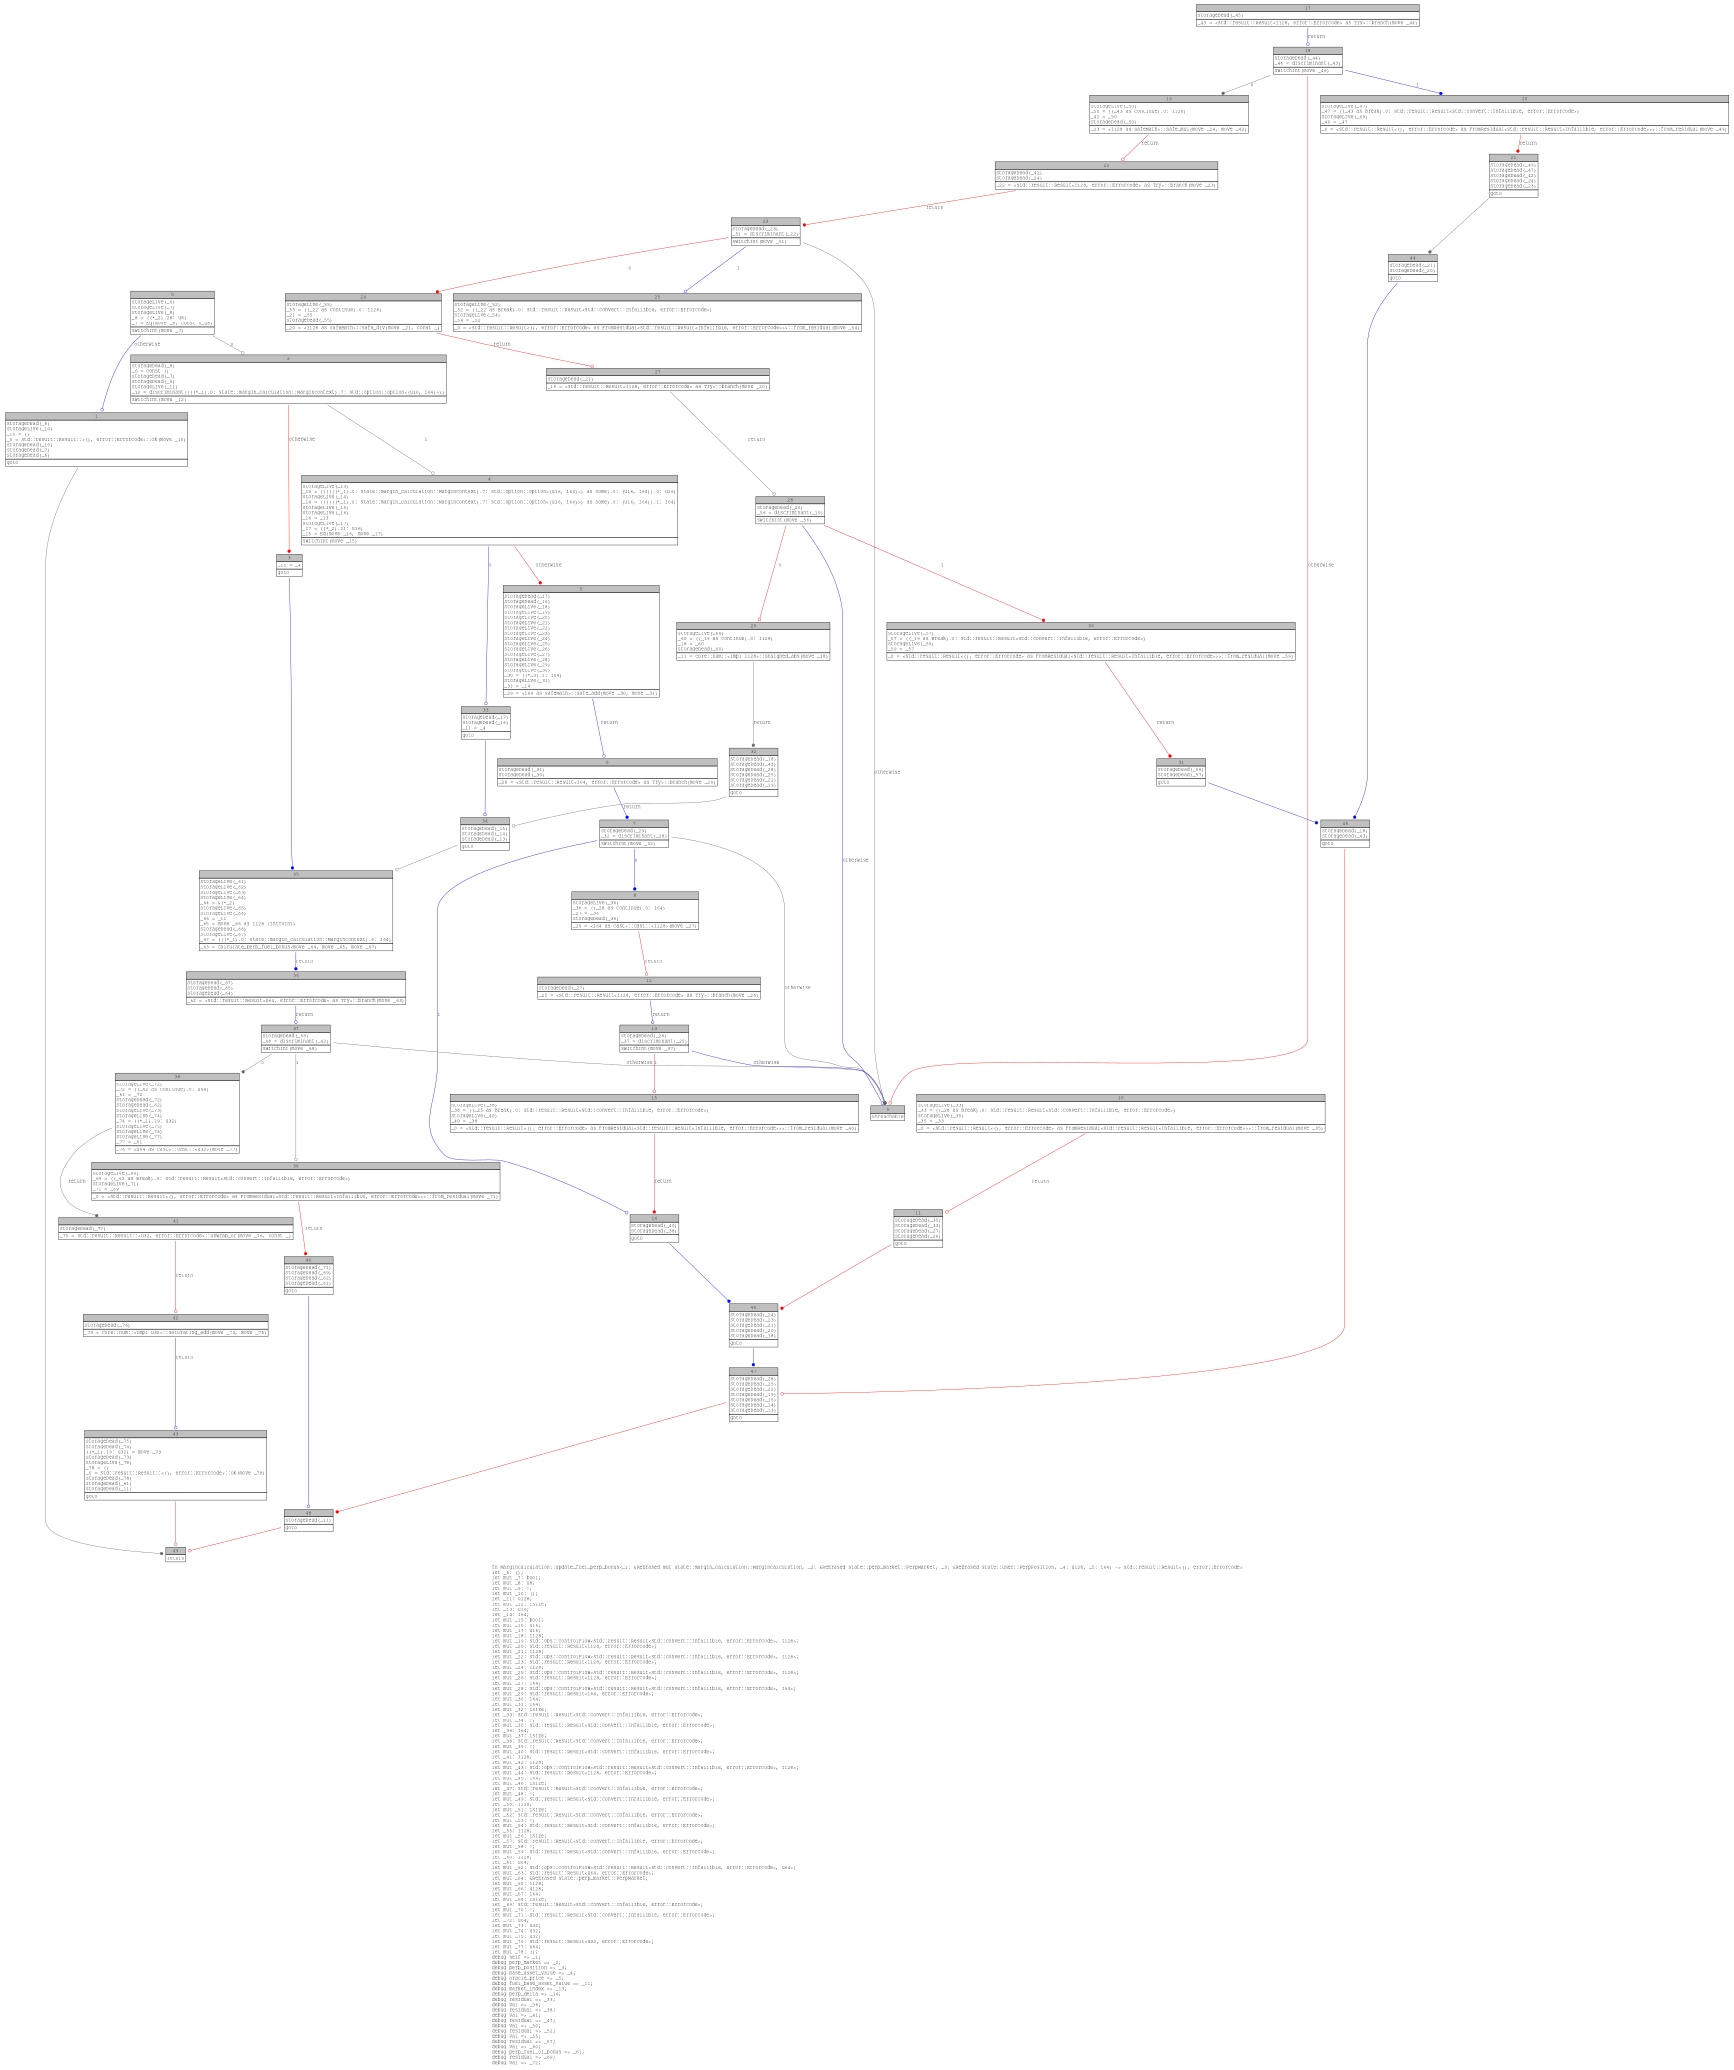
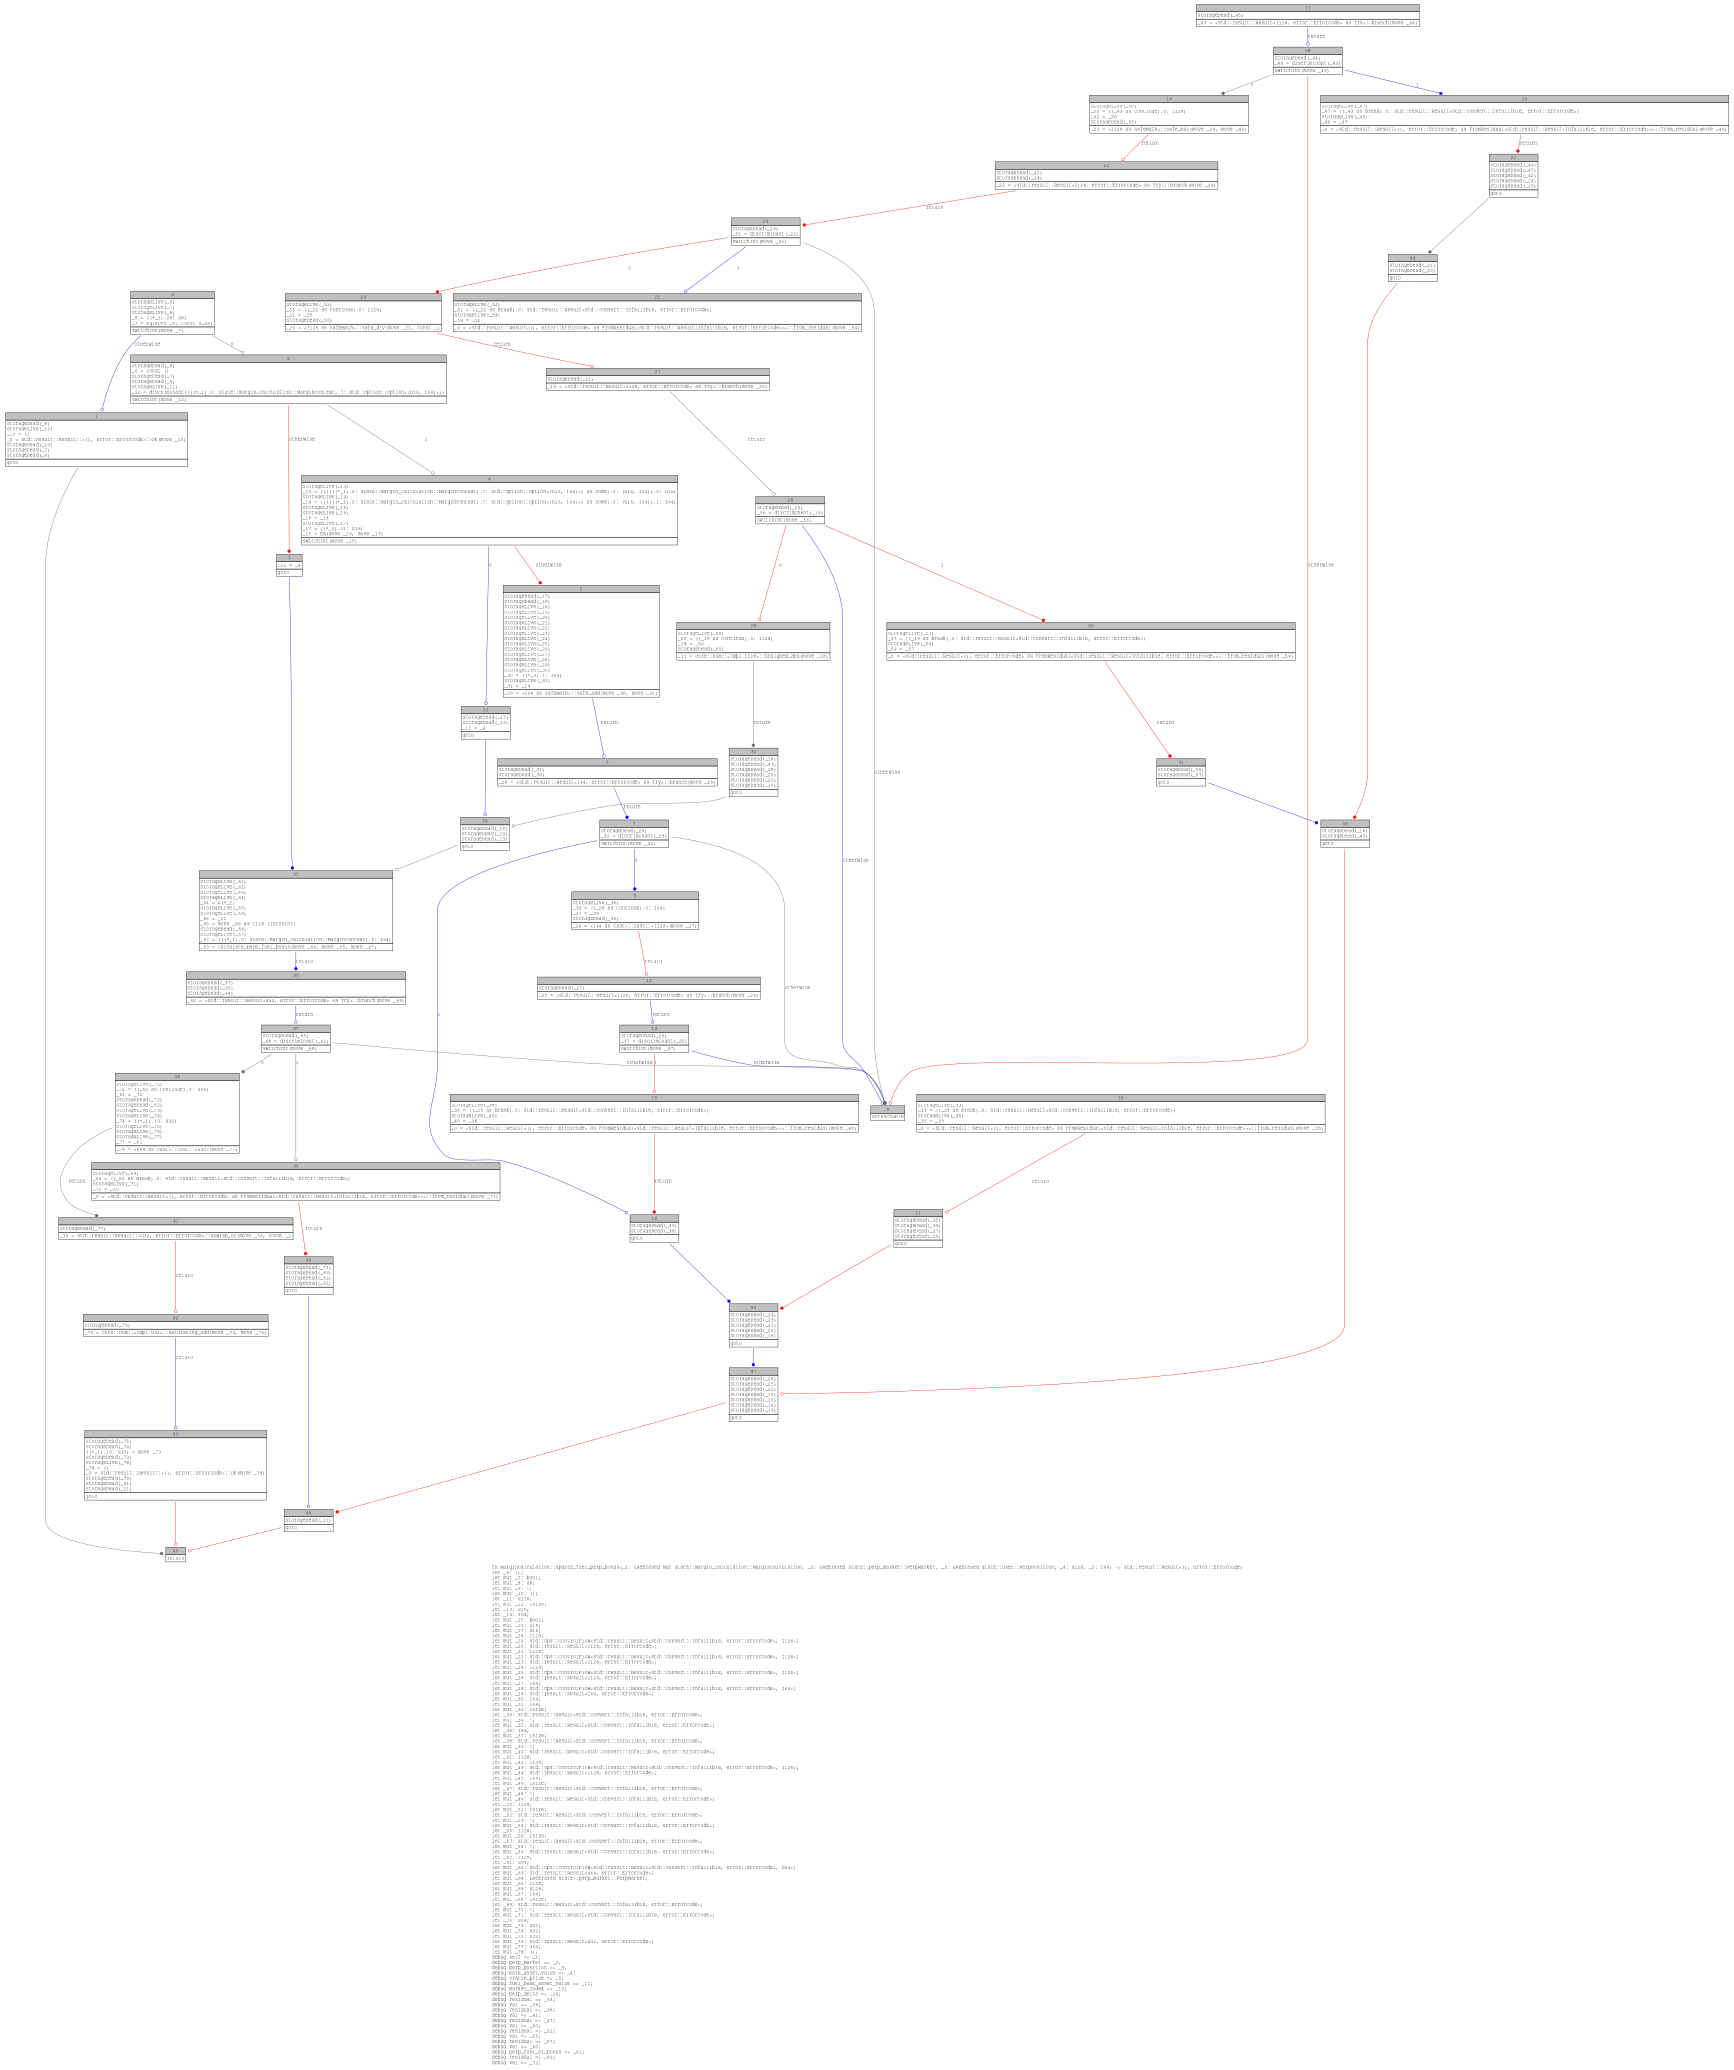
edge "44" -> "45": color blue -> red
